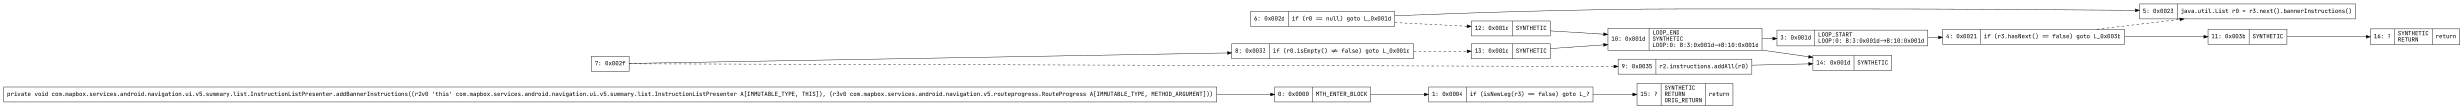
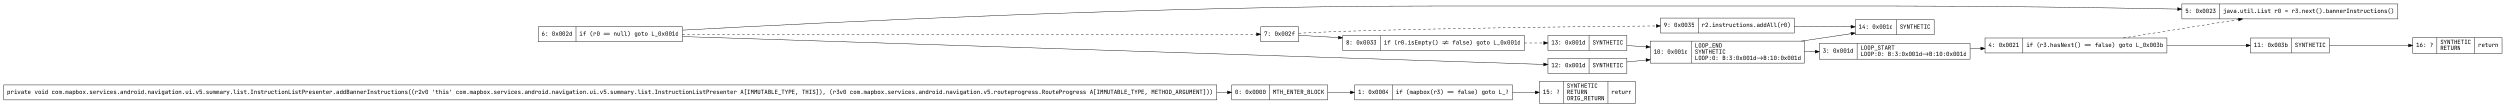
edge "6: 0x002d" -> "12: 0x001d": style dashed -> solid
edge "6: 0x002d" -> "7: 0x002f": added
node "1: 0x0004": text "if (isNewLeg(r3) == false) goto L_?" -> "if (mapbox(r3) == false) goto L_?"
